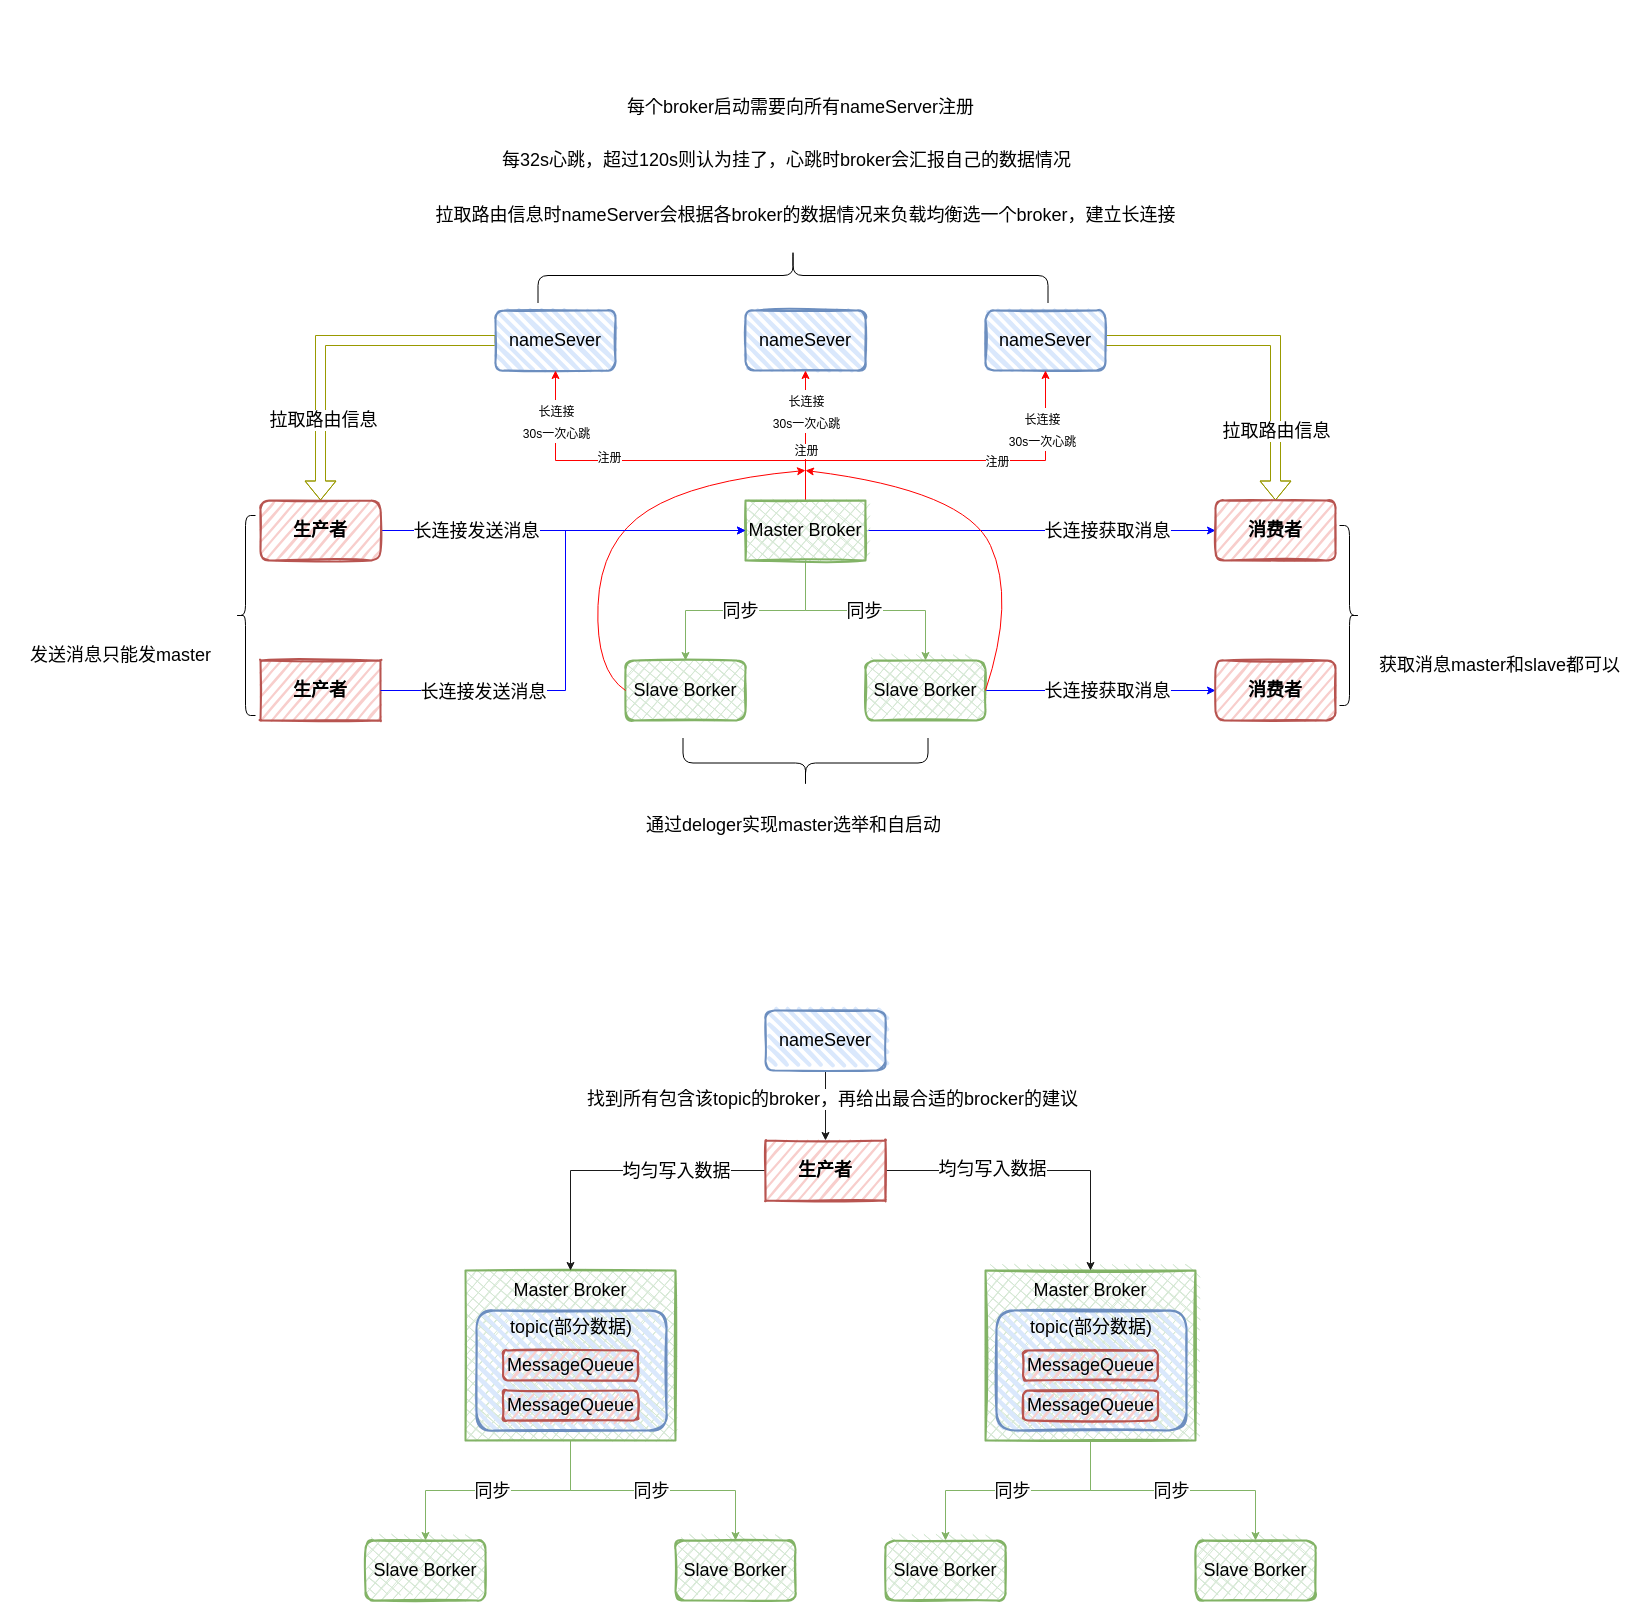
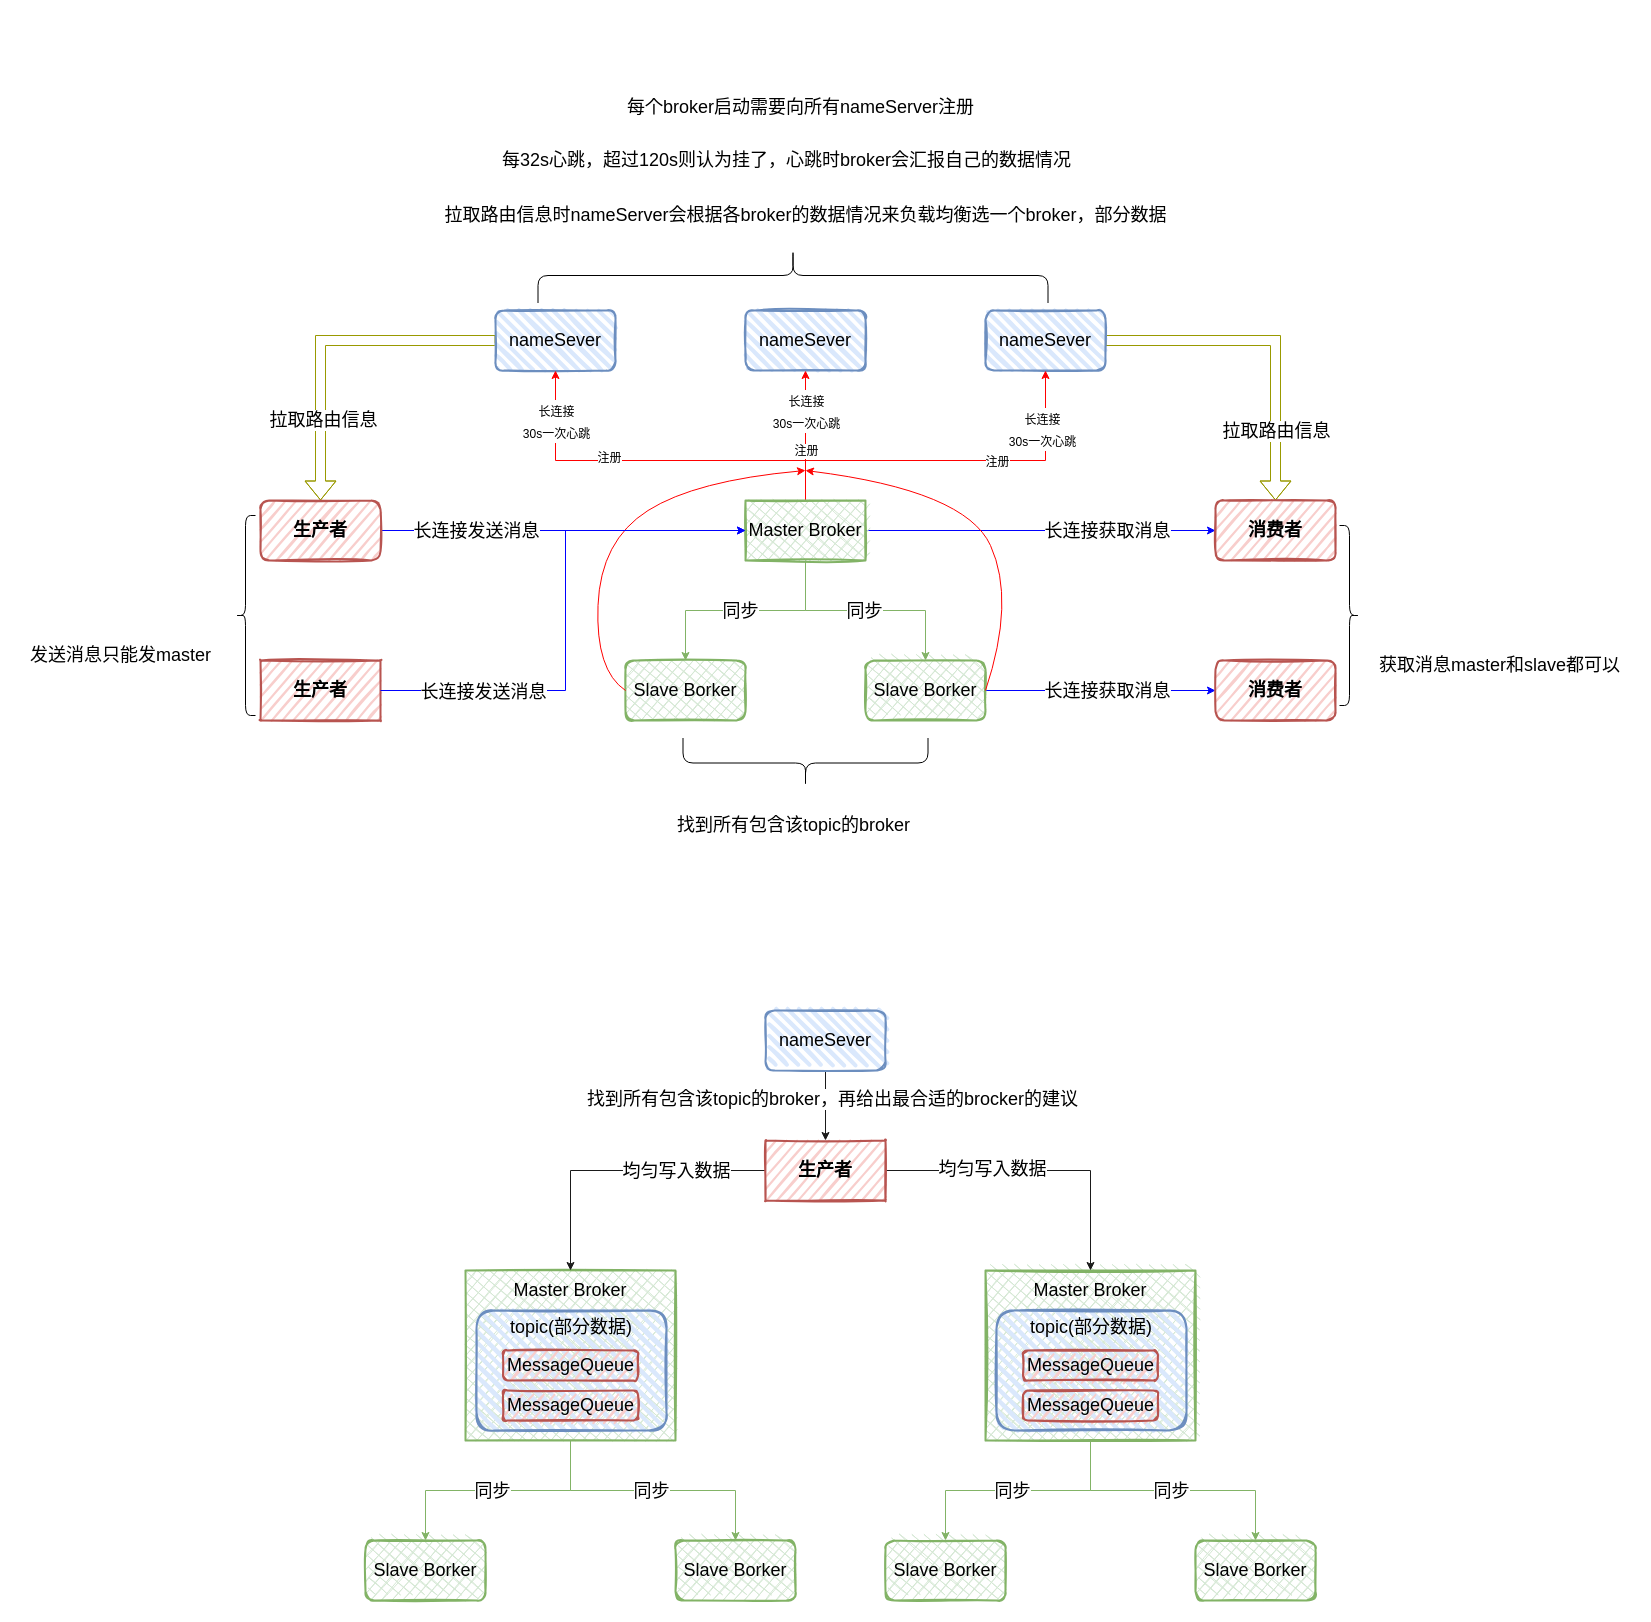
node "拉取路由信息时nameServer会根据各broker的数据情况来负载均衡选一个broker，建立长连接": label "拉取路由信息时nameServer会根据各broker的数据情况来负载均衡选一个broker，建立长连接" -> "拉取路由信息时nameServer会根据各broker的数据情况来负载均衡选一个broker，部分数据"
node "通过deloger实现master选举和自启动": label "通过deloger实现master选举和自启动" -> "找到所有包含该topic的broker"
